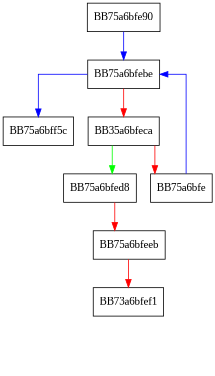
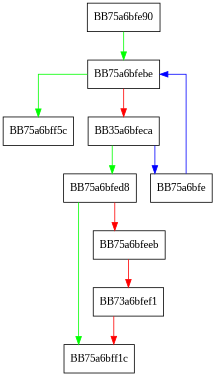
edge "BB75a6bfe90" -> "BB75a6bfebe": color blue -> green
edge "BB75a6bfebe" -> "BB75a6bff5c": color blue -> green
edge "BB35a6bfeca" -> "BB75a6bfe": color red -> blue
node "BB75a6bff1c": added
